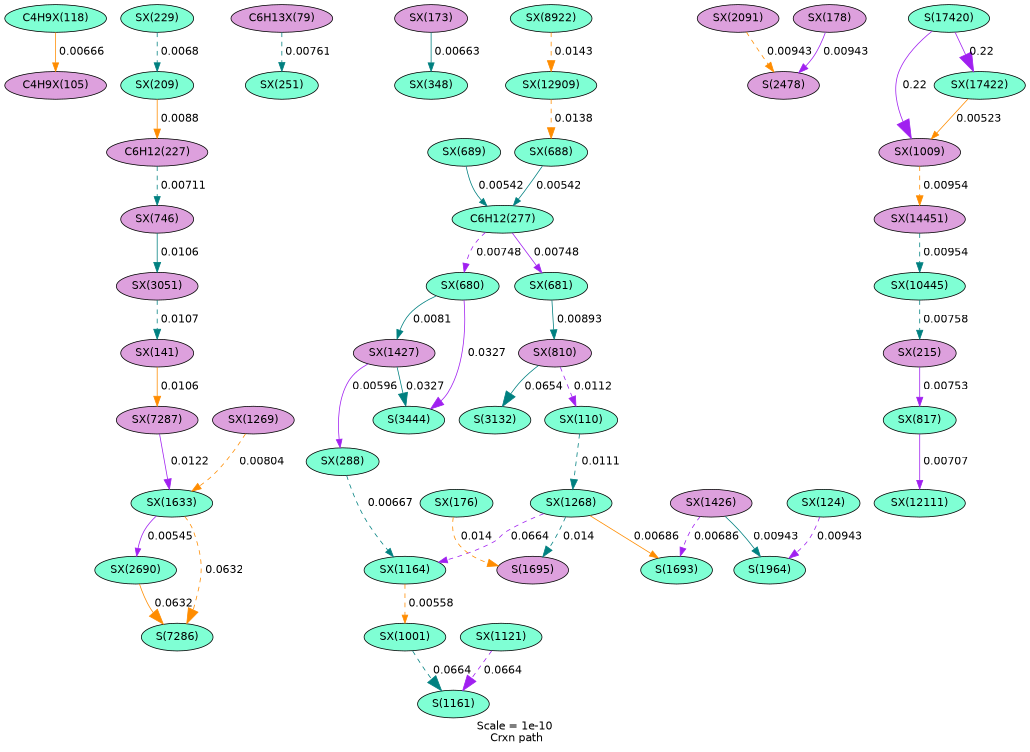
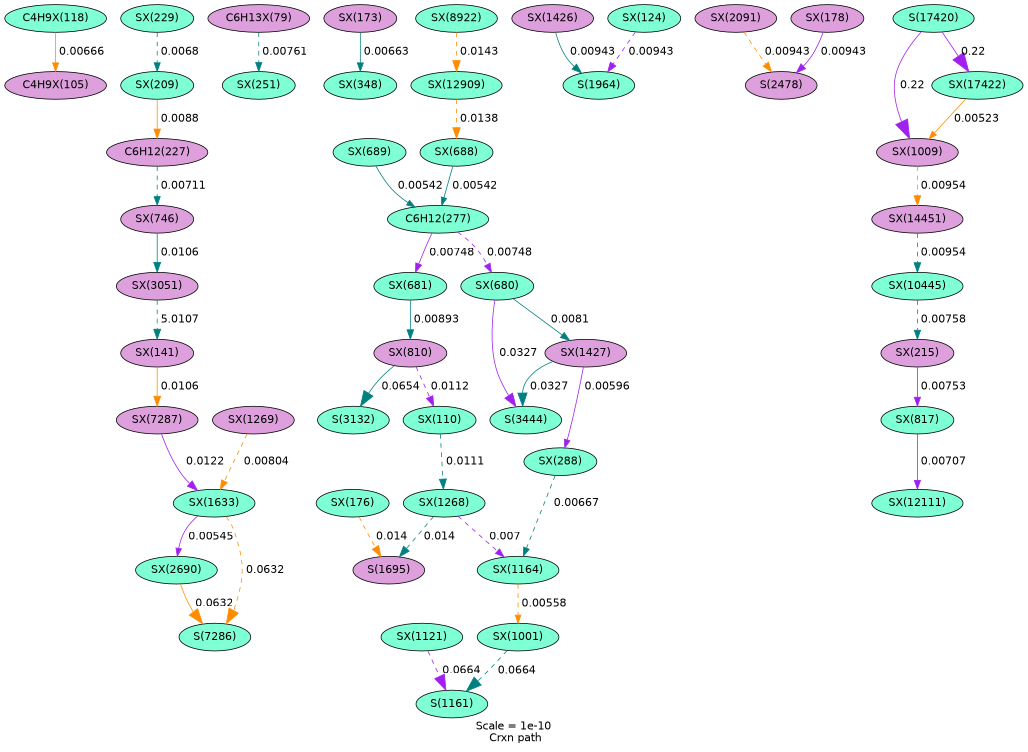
edge "SX(3051)" -> "SX(141)": label " 0.0107" -> " 5.0107"
edge "SX(1268)" -> "SX(1164)": label " 0.0664" -> " 0.007"
node "S(1693)": removed
